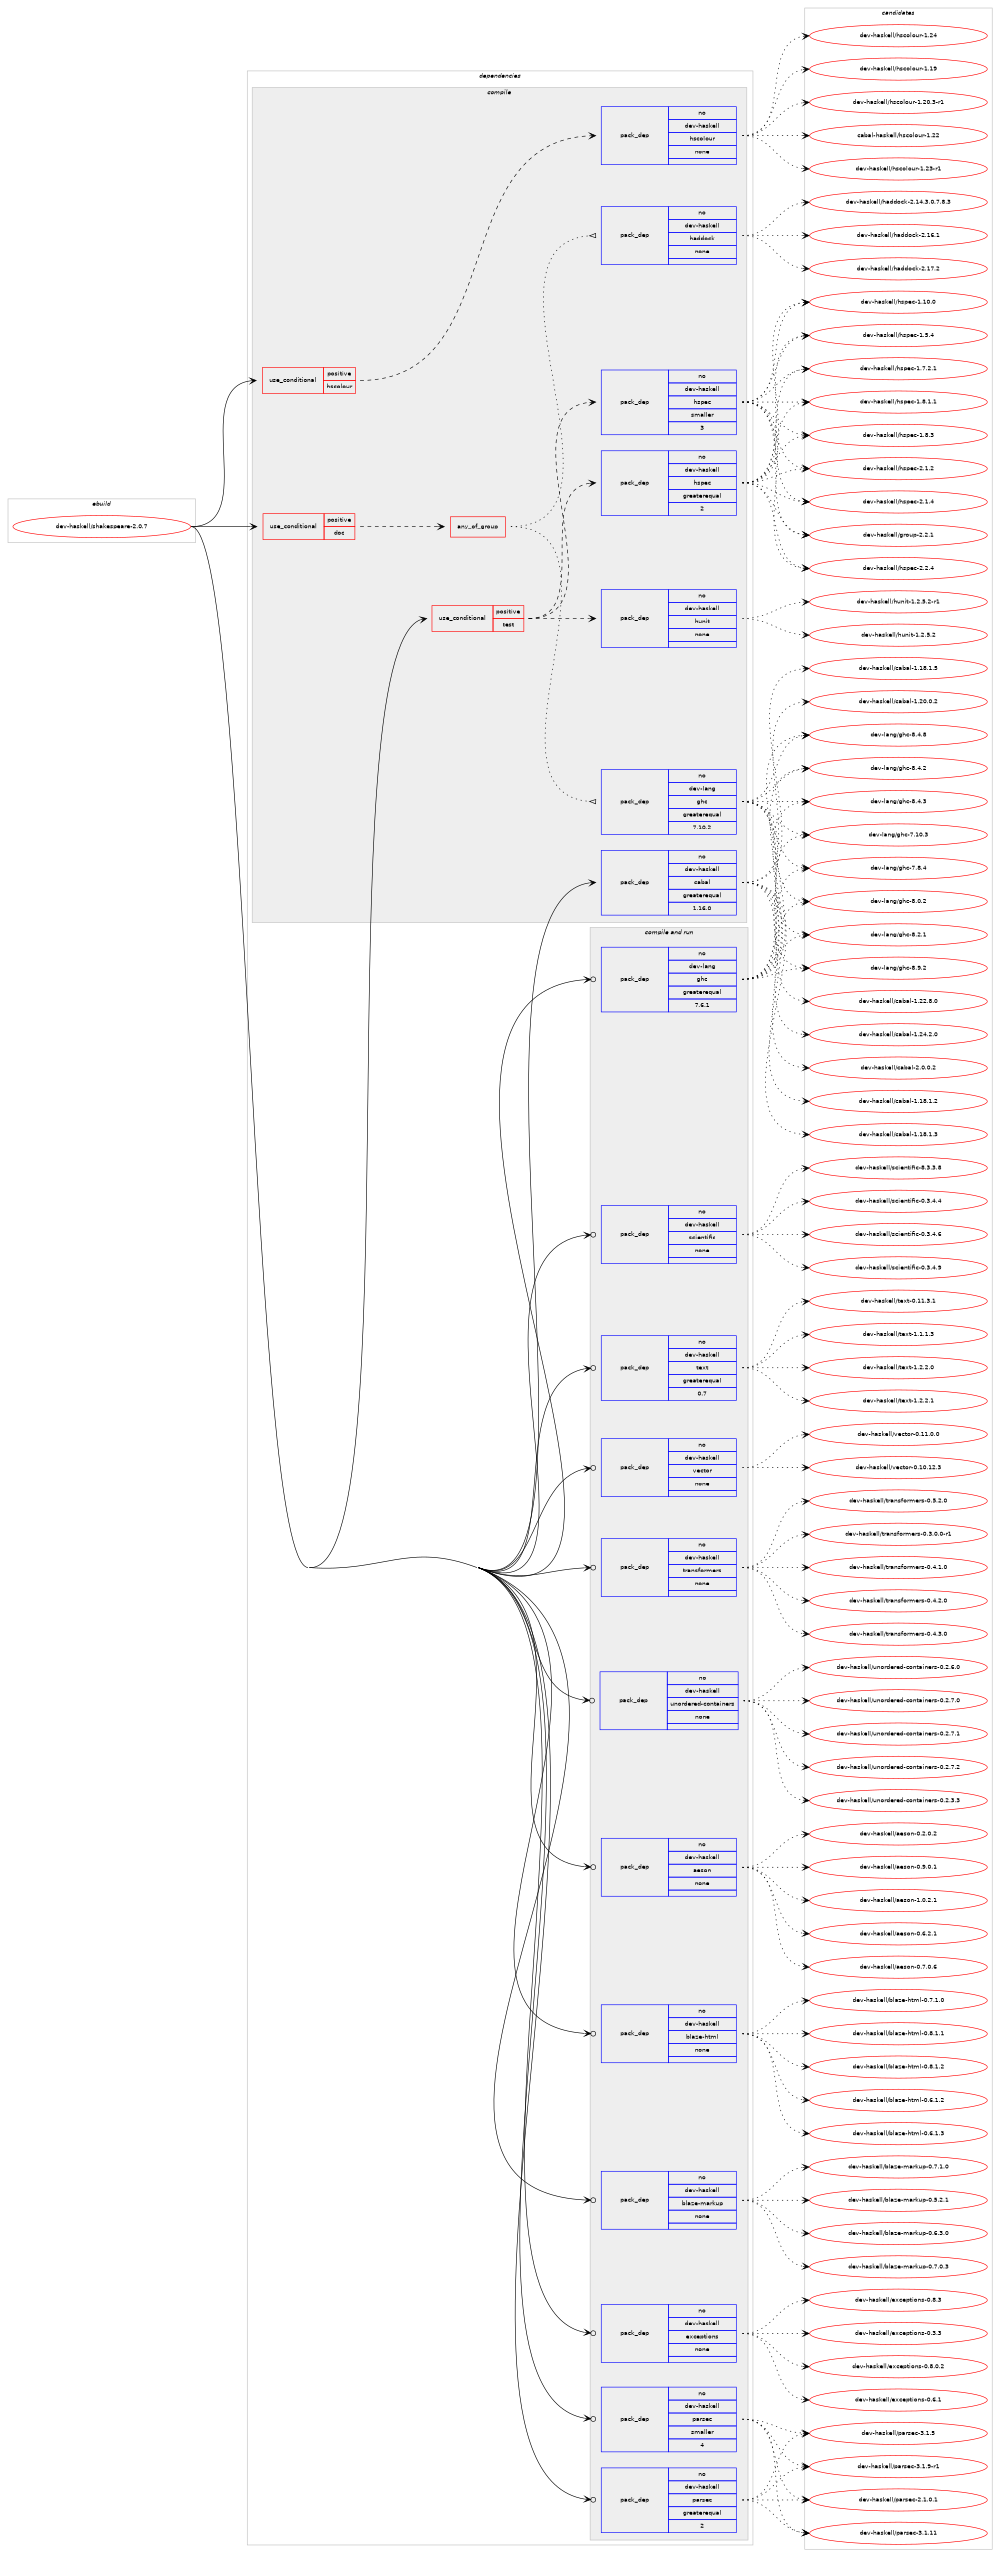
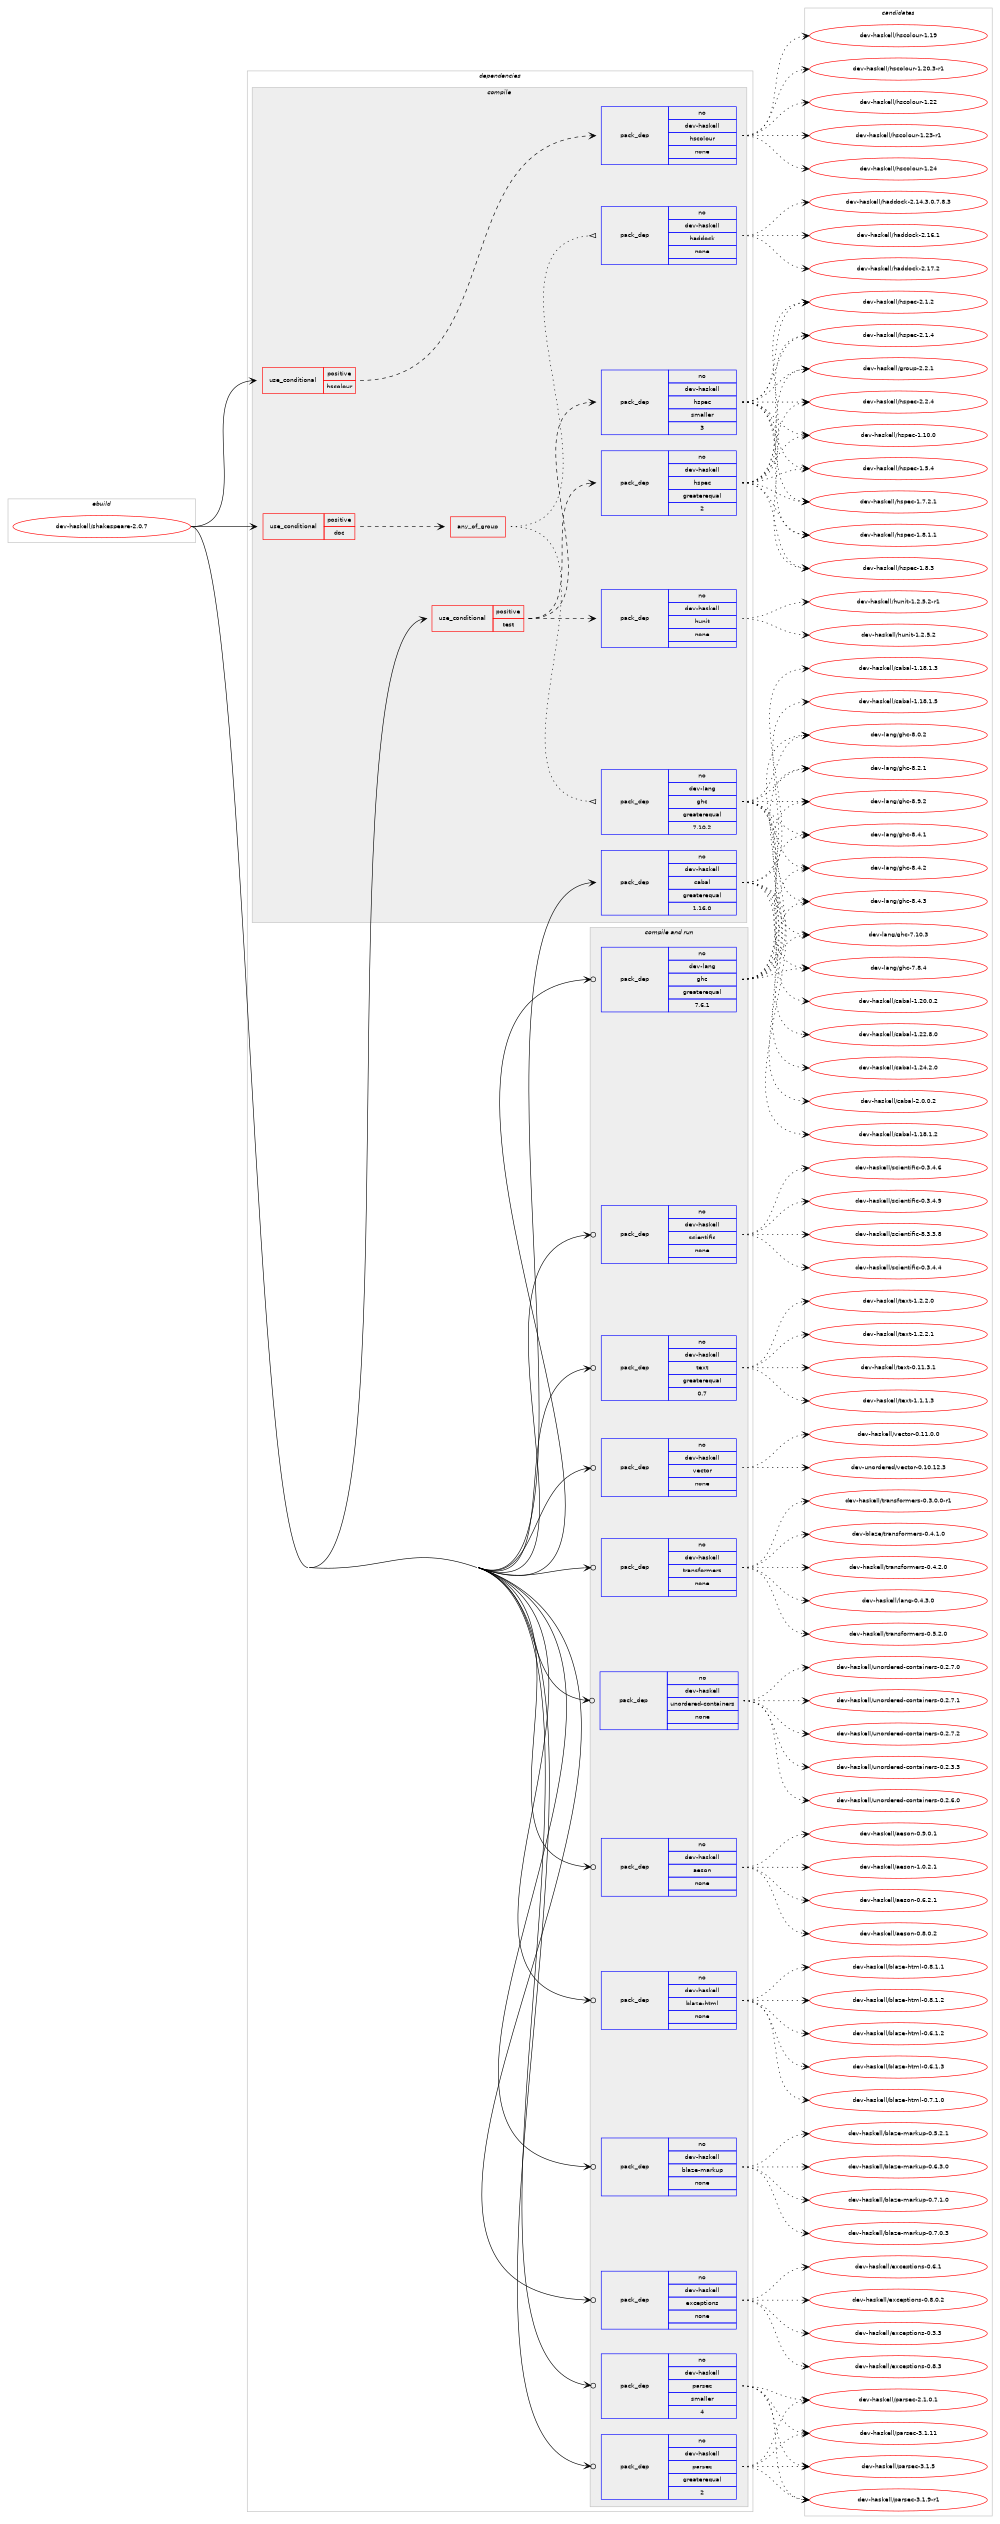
node "cabal-haskell/hscolour-1.22": label "cabal-haskell/hscolour-1.22" -> "dev-haskell/hscolour-1.22"
node "dev-lang/ghc-8.4.8": label "dev-lang/ghc-8.4.8" -> "dev-lang/ghc-8.4.1"
node "dev-haskell/vector-0.10.12.3": label "dev-haskell/vector-0.10.12.3" -> "dev-unordered/vector-0.10.12.3"
node "dev-haskell/transformers-0.4.1.0": label "dev-haskell/transformers-0.4.1.0" -> "dev-blaze/transformers-0.4.1.0"
node "dev-haskell/transformers-0.4.3.0": label "dev-haskell/transformers-0.4.3.0" -> "dev-haskell/lang-0.4.3.0"
node "dev-haskell/aeson-0.2.0.2": label "dev-haskell/aeson-0.2.0.2" -> "dev-haskell/aeson-0.8.0.2"
node "dev-haskell/aeson-0.7.0.6": removed
